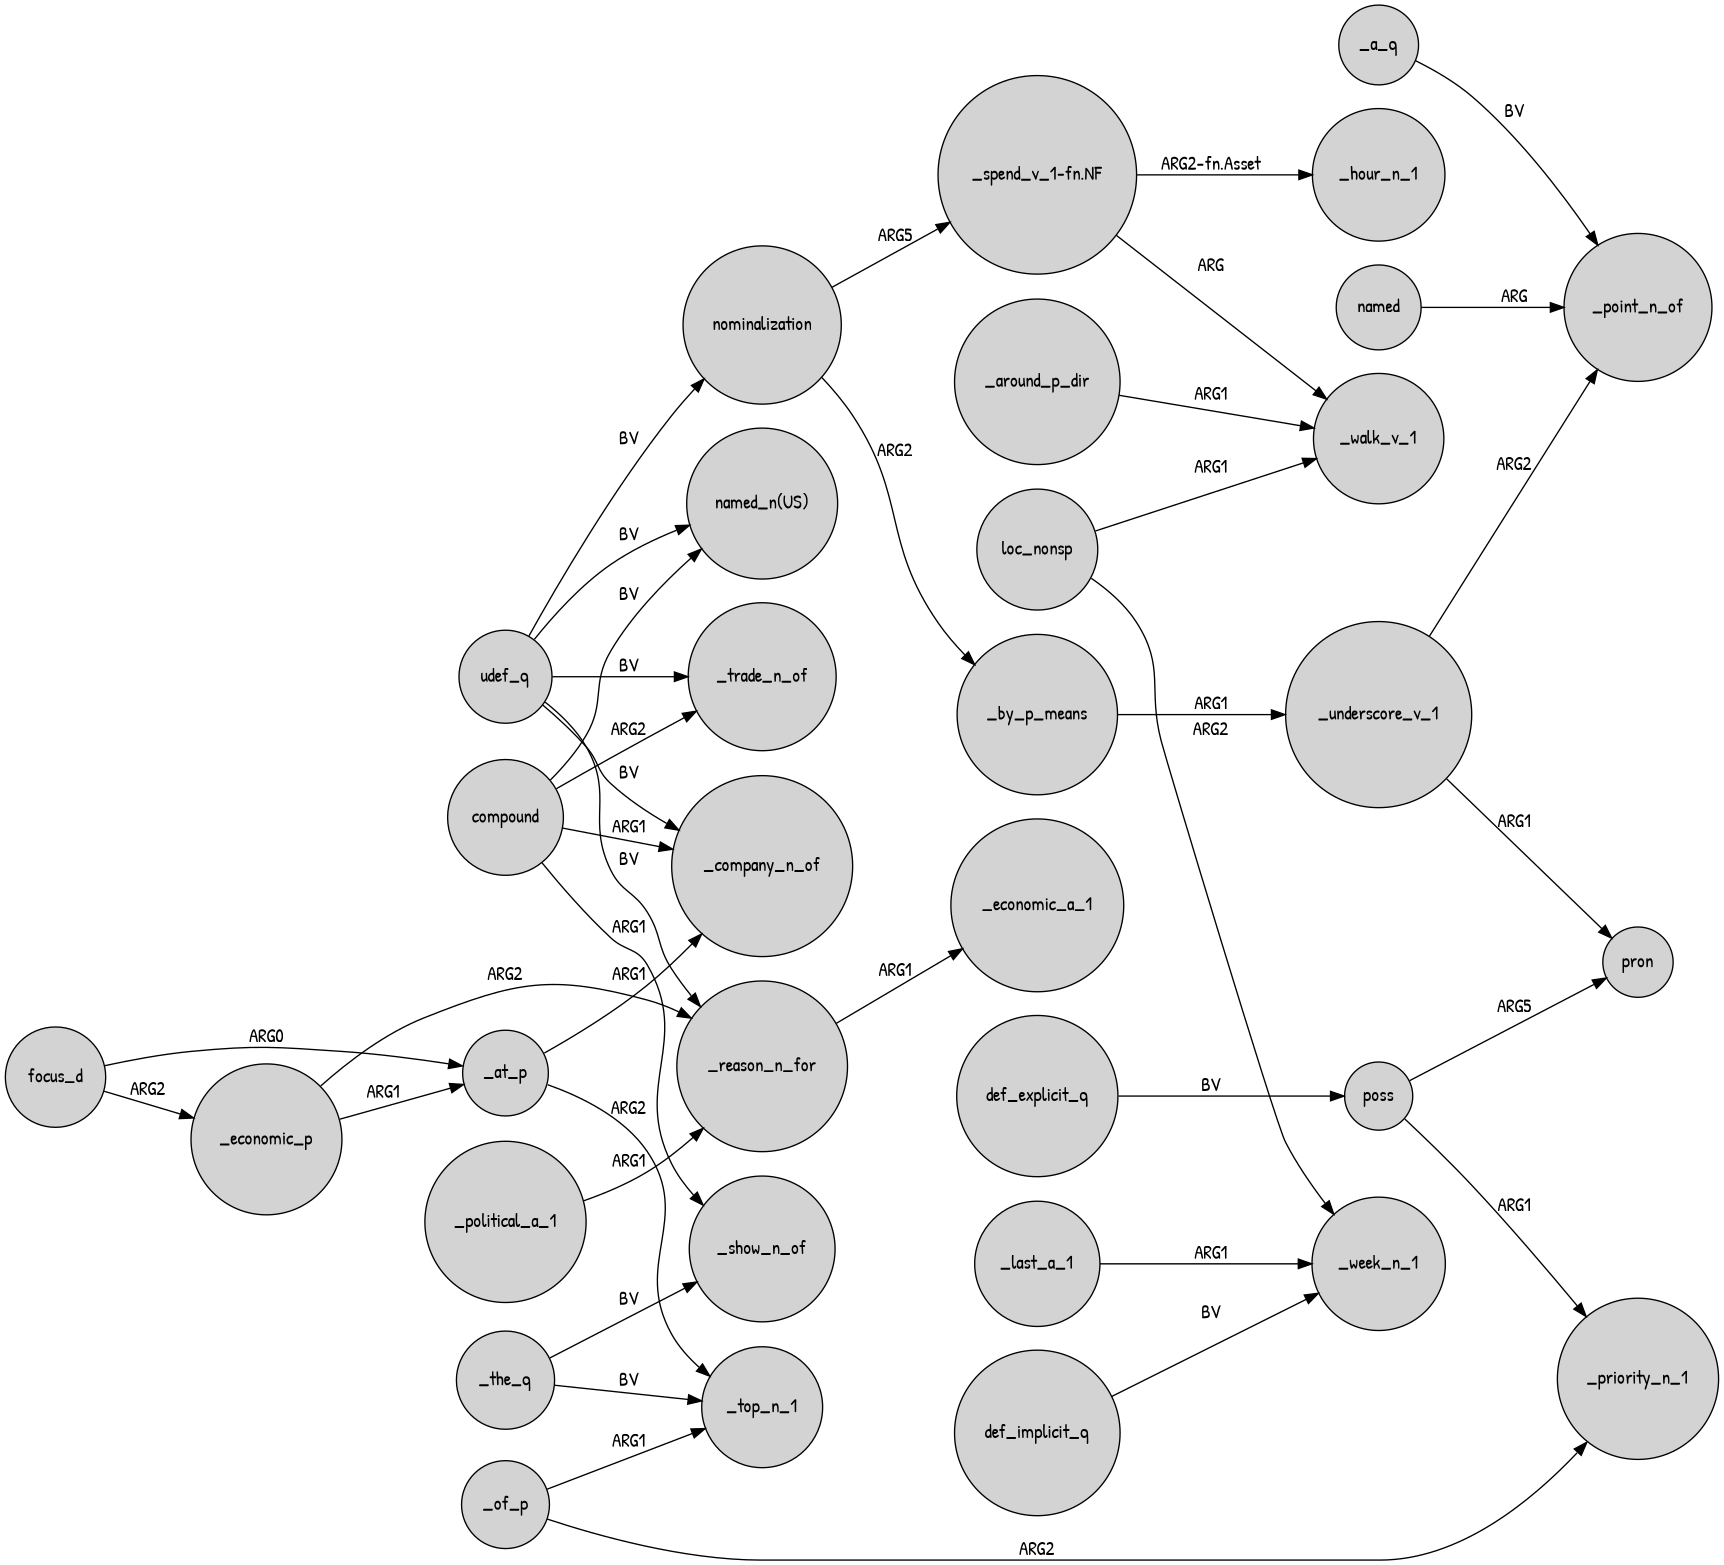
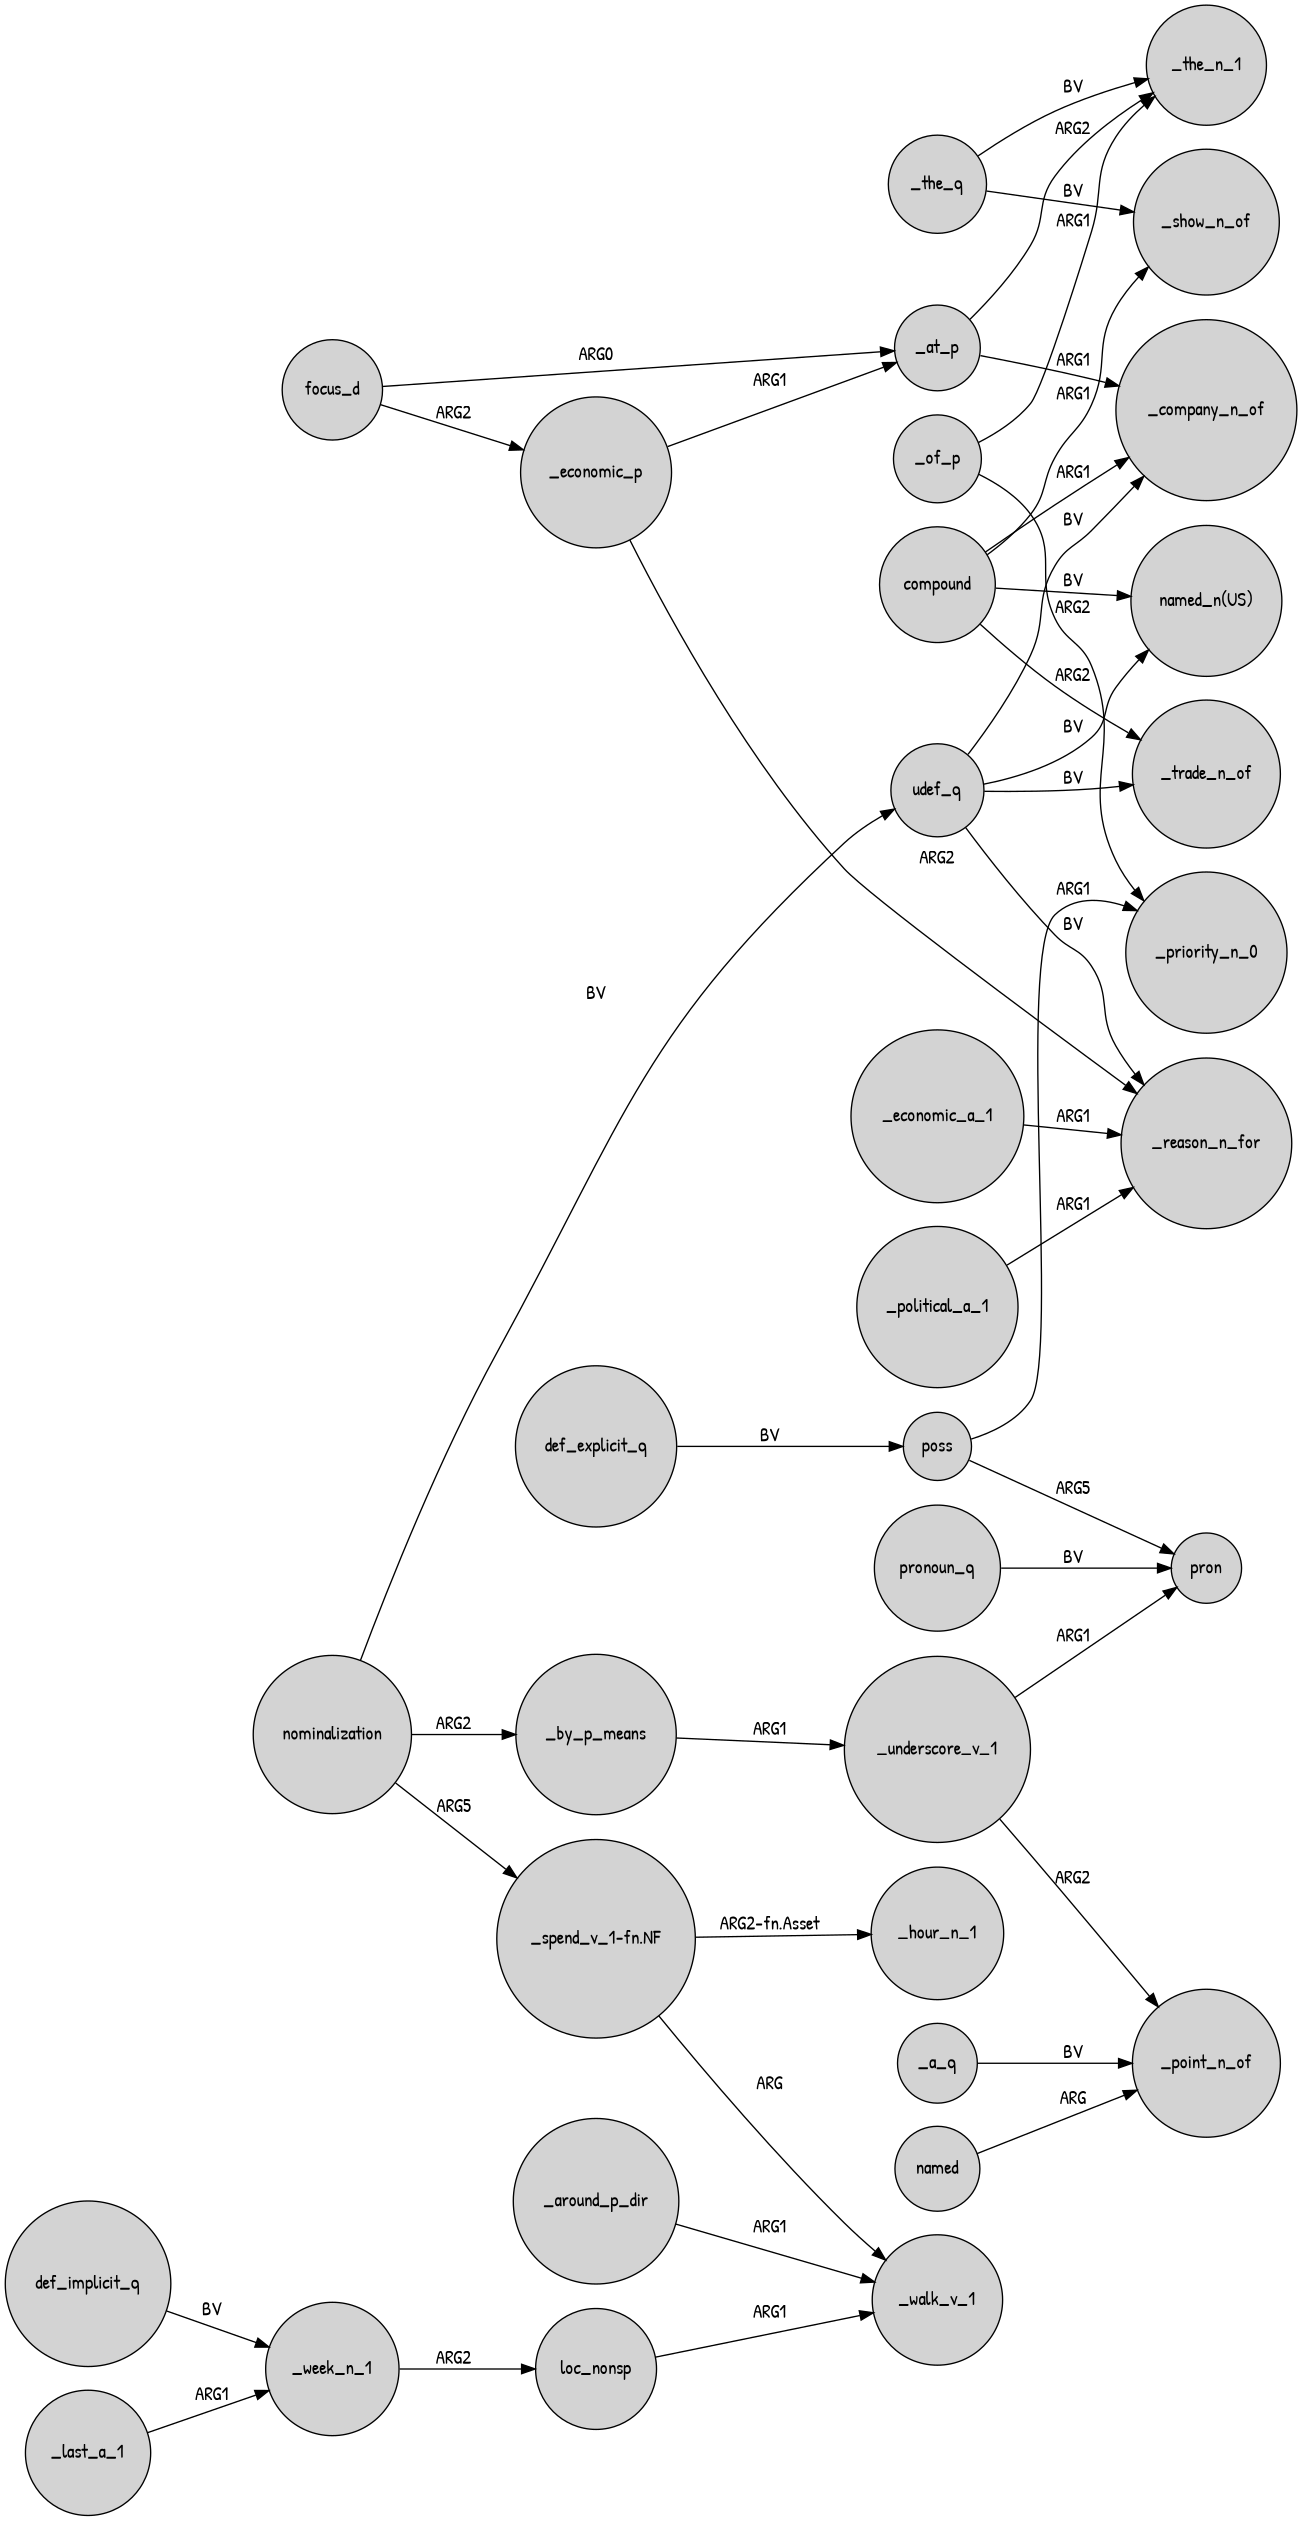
edge "udef_q" -> "nominalization": reversed
edge "loc_nonsp" -> "_week_n_1": reversed
edge "_reason_n_for" -> "_economic_a_1": reversed
node "_priority_n_1": label "_priority_n_1" -> "_priority_n_0"
node "_top_n_1": label "_top_n_1" -> "_the_n_1"
node "pronoun_q": added
